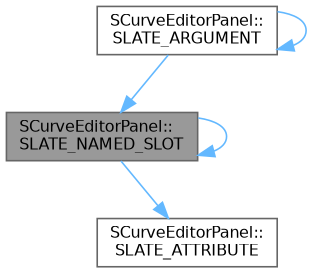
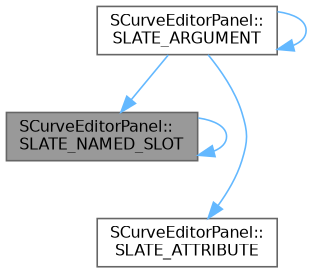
edge "SCurveEditorPanel:: SLATE_NAMED_SLOT" -> "SCurveEditorPanel:: SLATE_ATTRIBUTE": now "SCurveEditorPanel:: SLATE_ARGUMENT" -> "SCurveEditorPanel:: SLATE_ATTRIBUTE"
